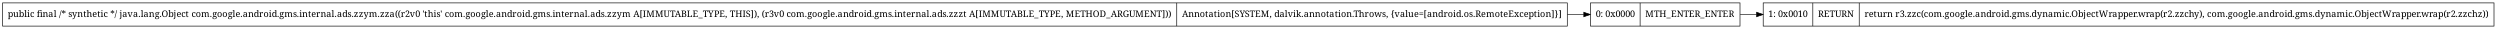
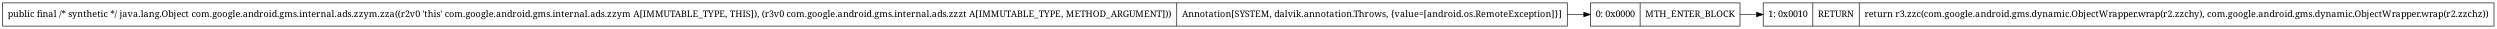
node "0: 0x0000": text "MTH_ENTER_ENTER" -> "MTH_ENTER_BLOCK"
